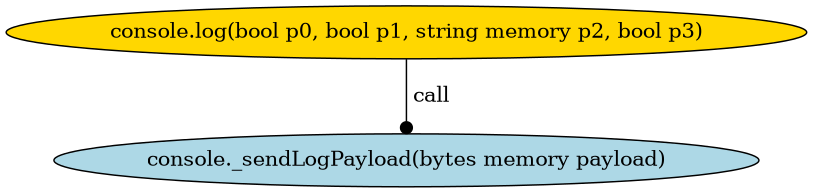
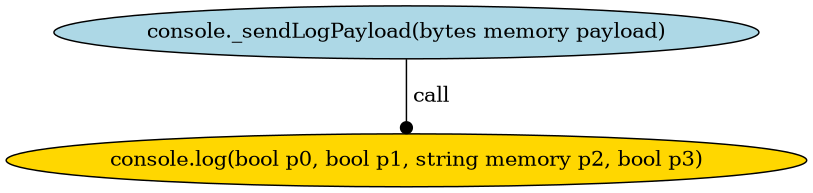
edge "console.log(bool p0, bool p1, string memory p2, bool p3)" -> "console._sendLogPayload(bytes memory payload)": reversed
